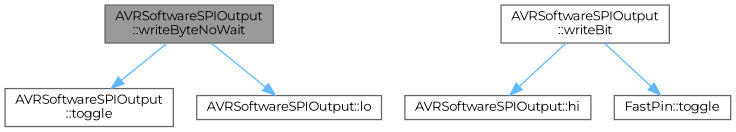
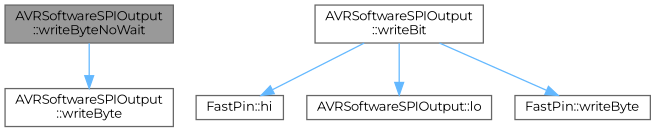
edge "AVRSoftwareSPIOutput ::writeByteNoWait" -> "AVRSoftwareSPIOutput::lo": now "AVRSoftwareSPIOutput ::writeBit" -> "AVRSoftwareSPIOutput::lo"
node "AVRSoftwareSPIOutput ::toggle": label "AVRSoftwareSPIOutput ::toggle" -> "AVRSoftwareSPIOutput ::writeByte"
node "AVRSoftwareSPIOutput::hi": label "AVRSoftwareSPIOutput::hi" -> "FastPin::hi"
node "FastPin::toggle": label "FastPin::toggle" -> "FastPin::writeByte"
